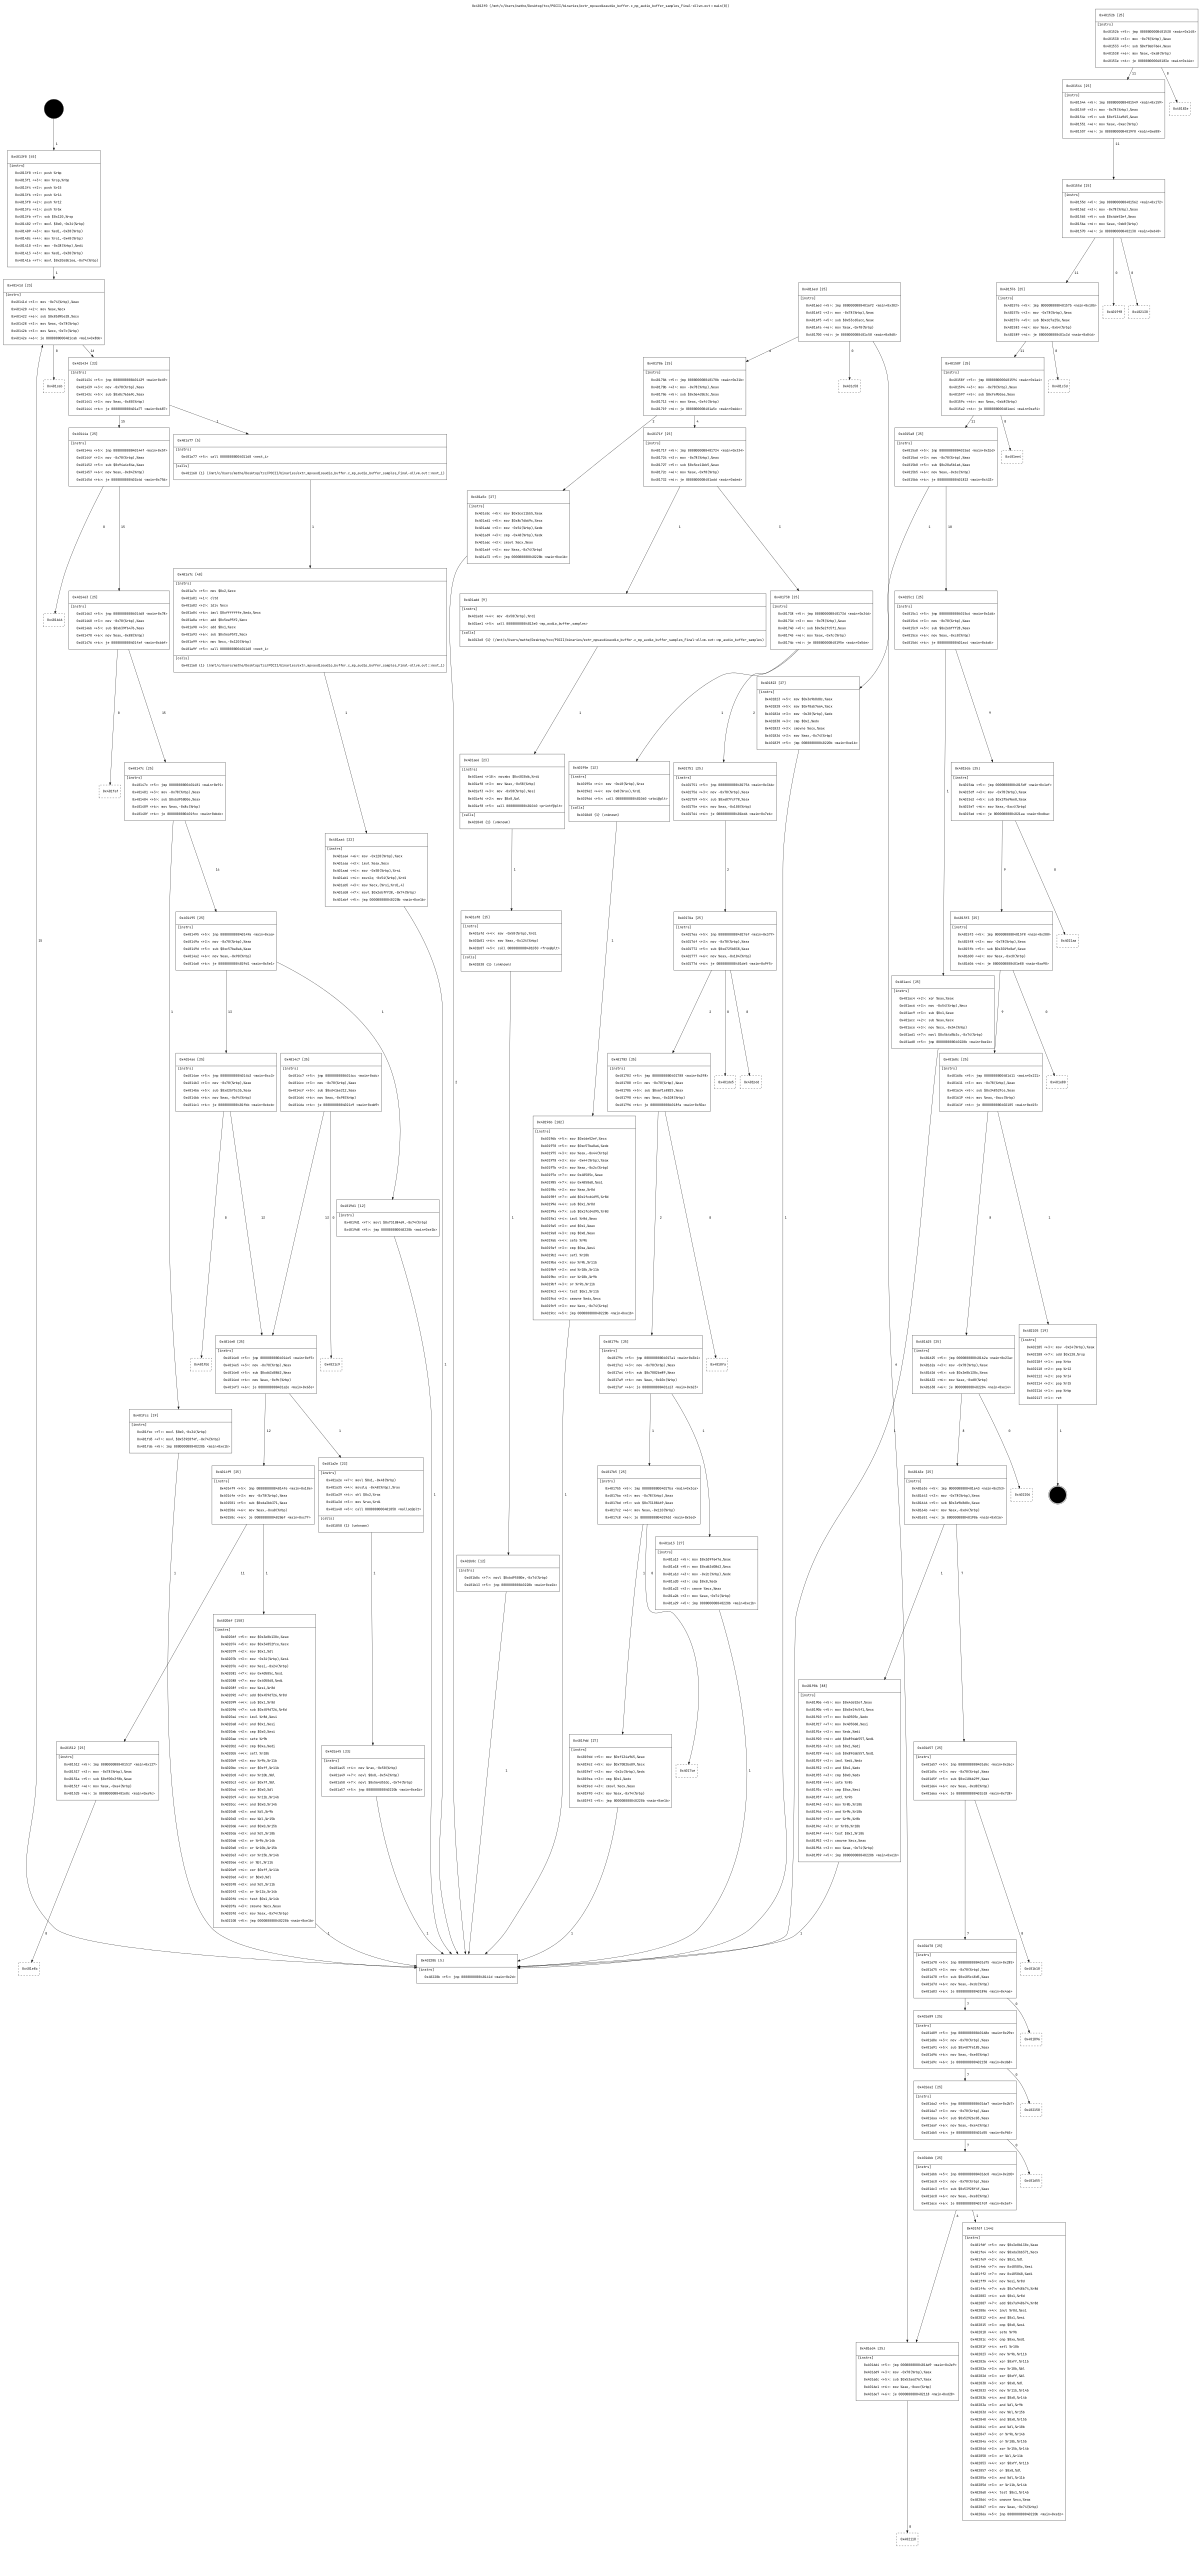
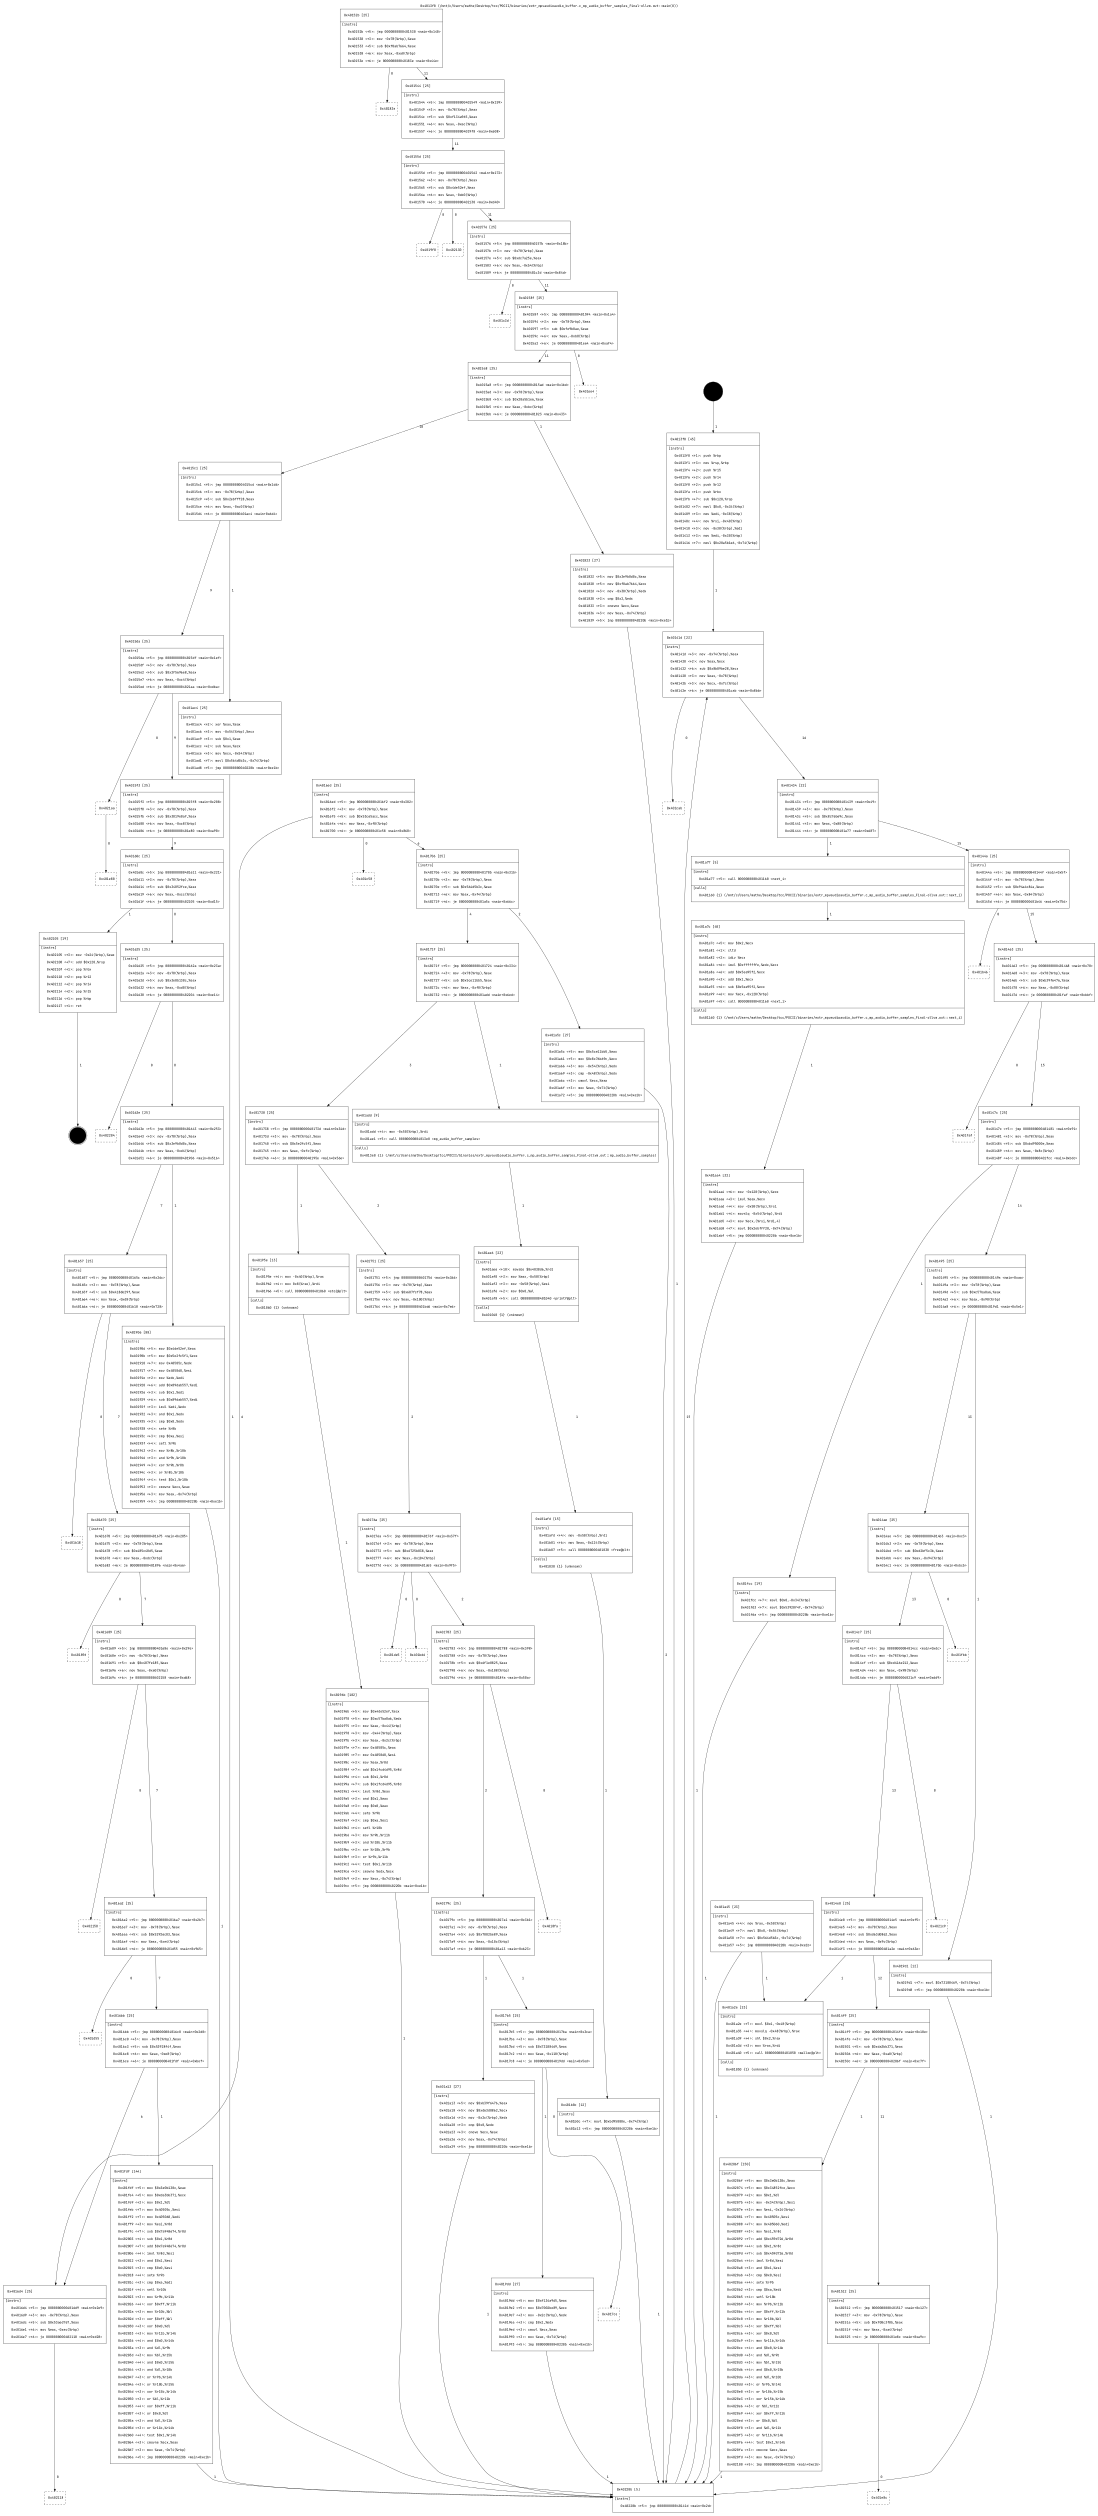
edge "0x4015f3 [25]" -> "0x401e80": now "0x4021aa" -> "0x401e80"
edge "0x4014ae [25]" -> "0x4014e0 [25]": now "0x4014ae [25]" -> "0x4014c7 [25]"
edge "0x401a2e [23]" -> "0x401a45 [23]": reversed
edge "0x401fdf [144]" -> "0x40220b [5]": added, label "1"
